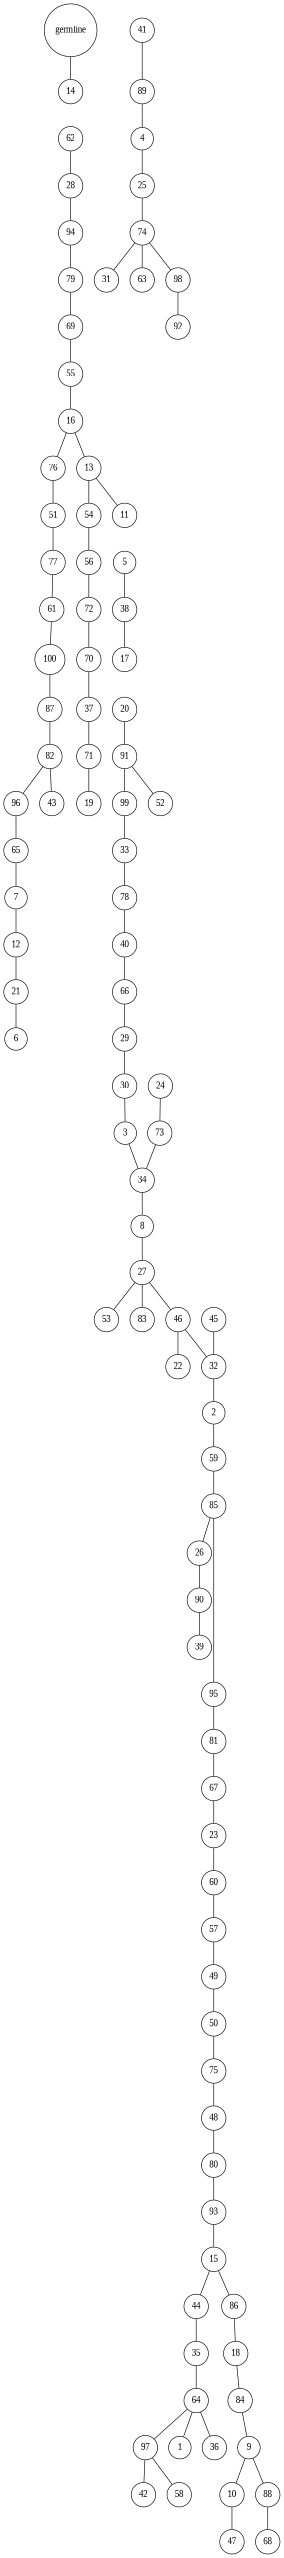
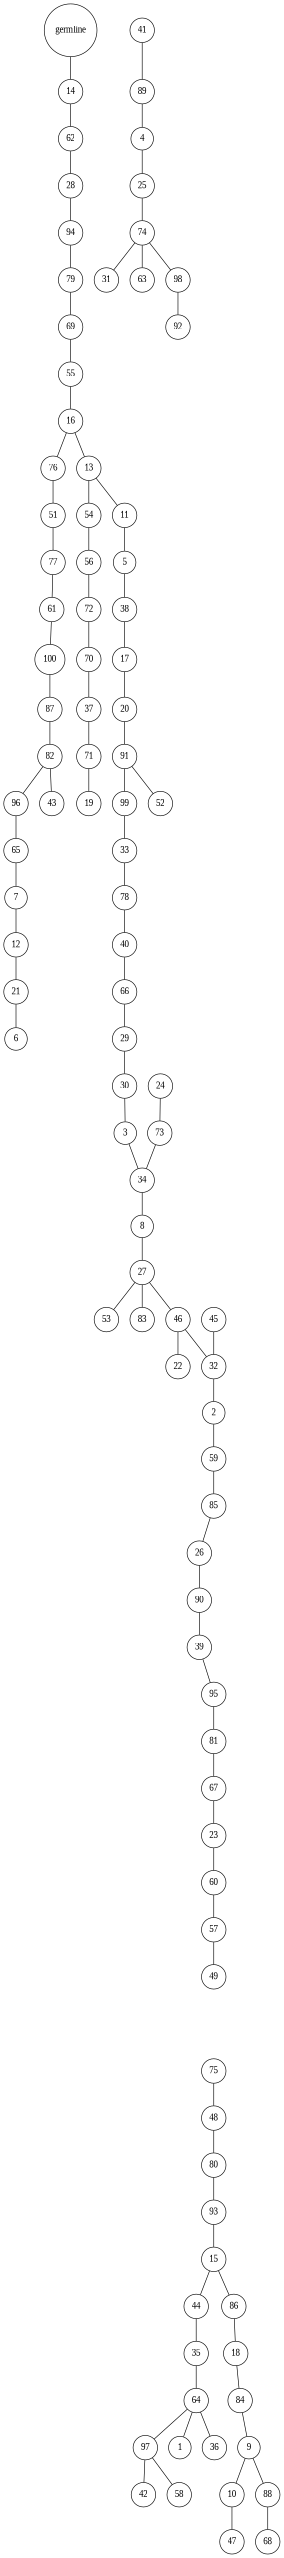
edge "14" -- "62": added
edge "11" -- "5": added
edge "17" -- "20": added
edge "85" -- "95": now "39" -- "95"
node "50": removed
